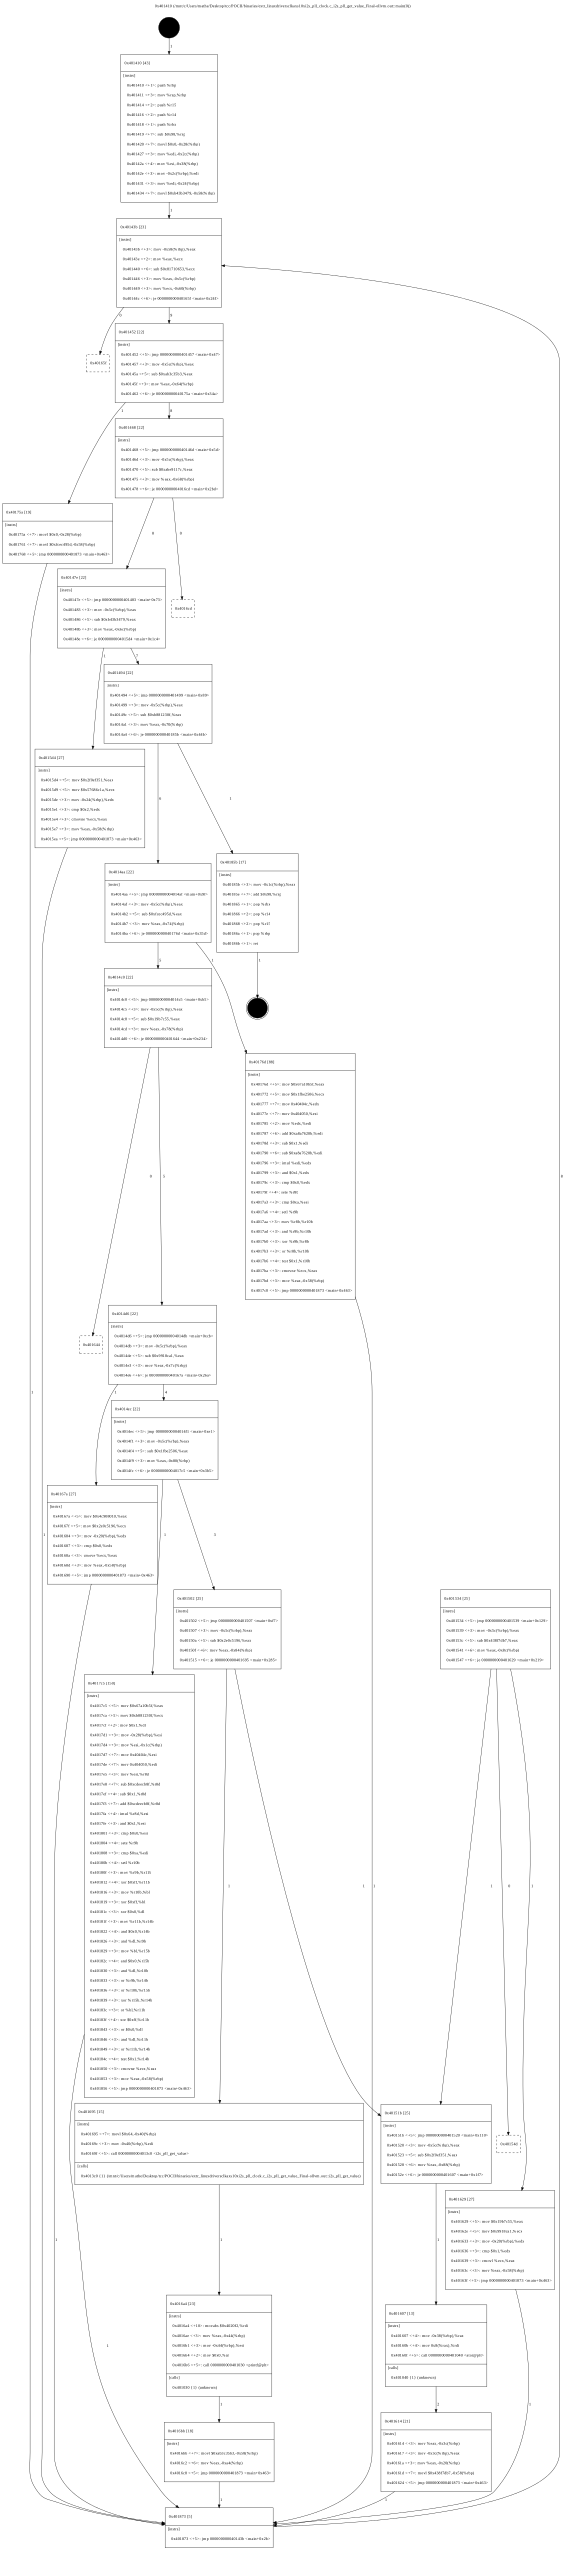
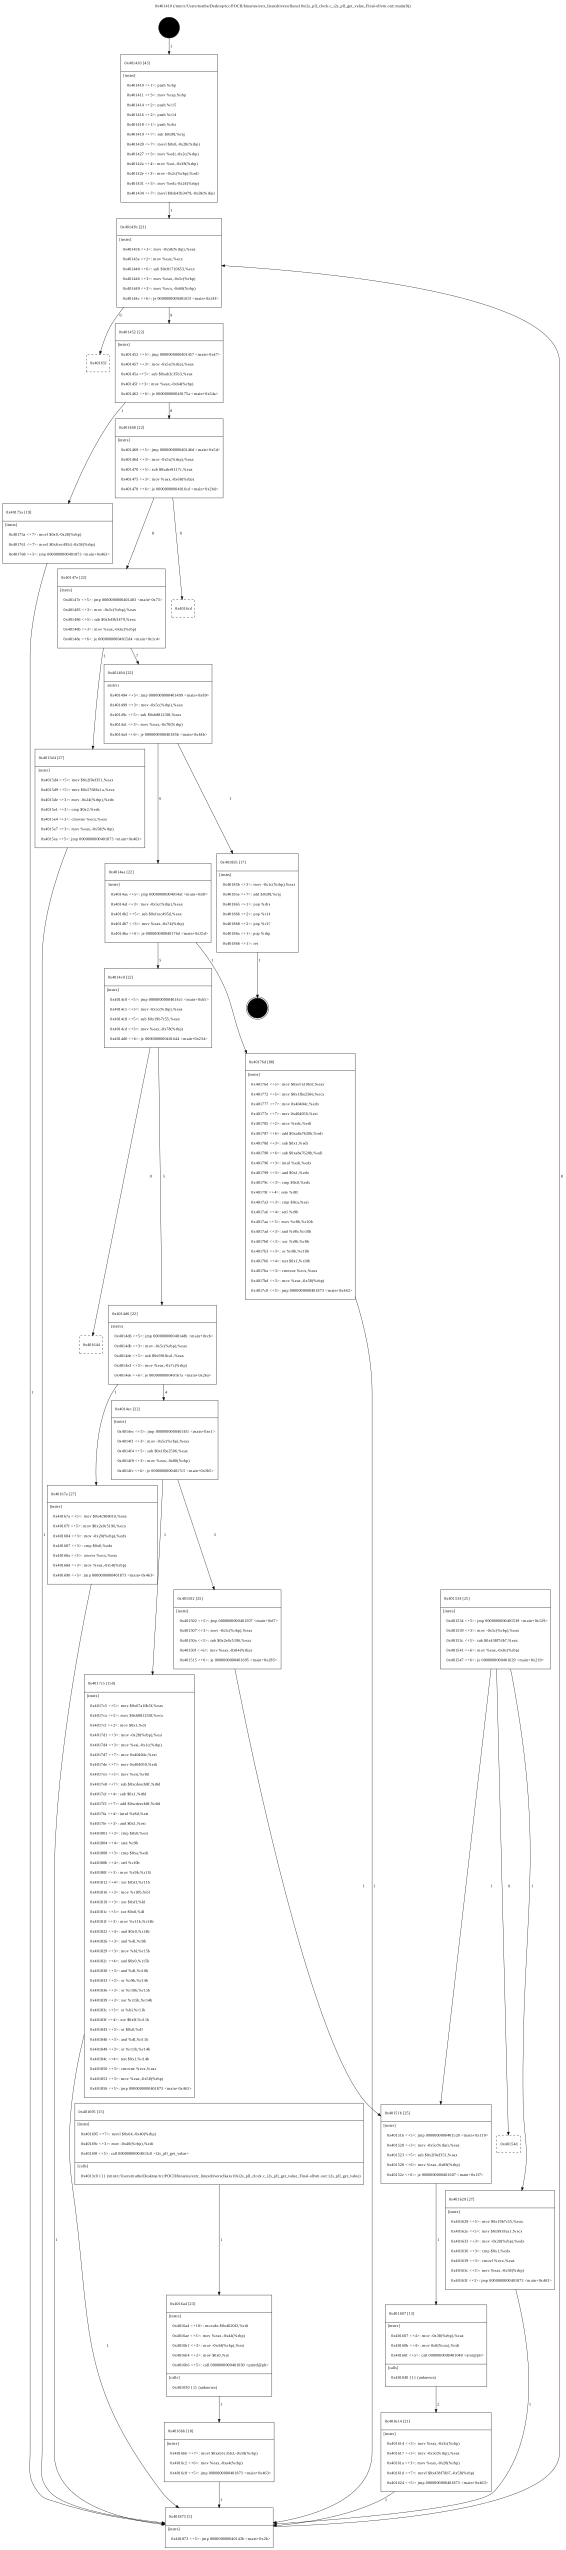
edge "0x401502 [25]" -> "0x401695 [15]": removed, label "1"
